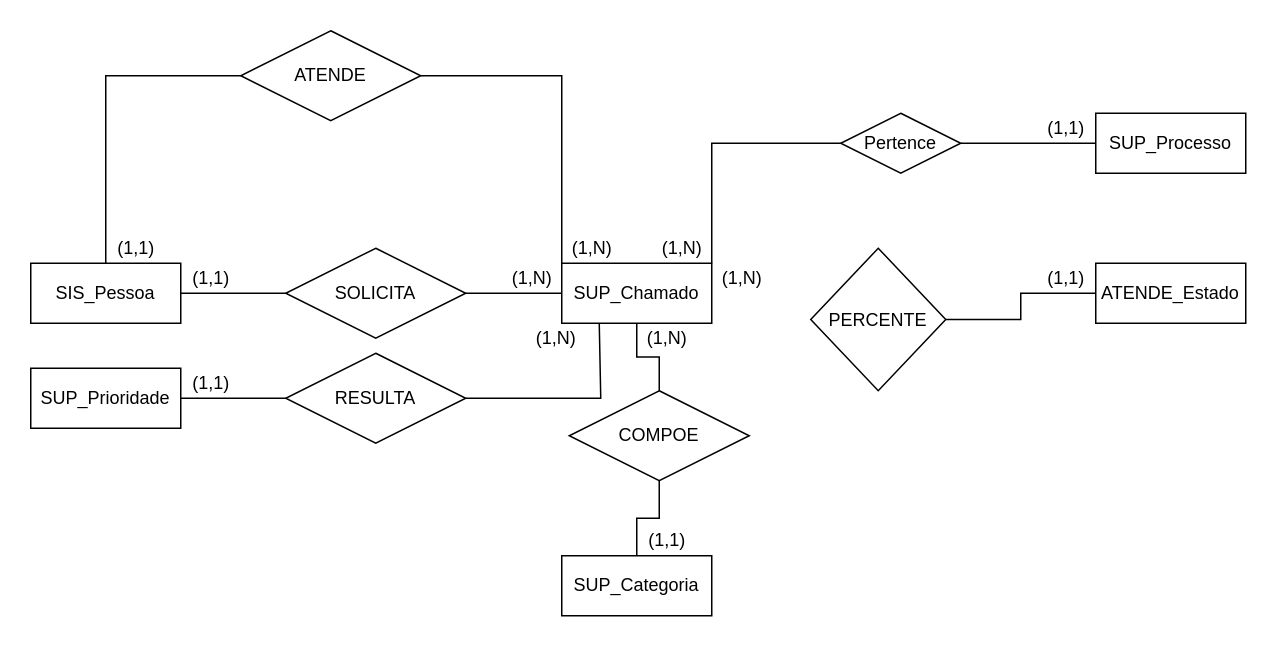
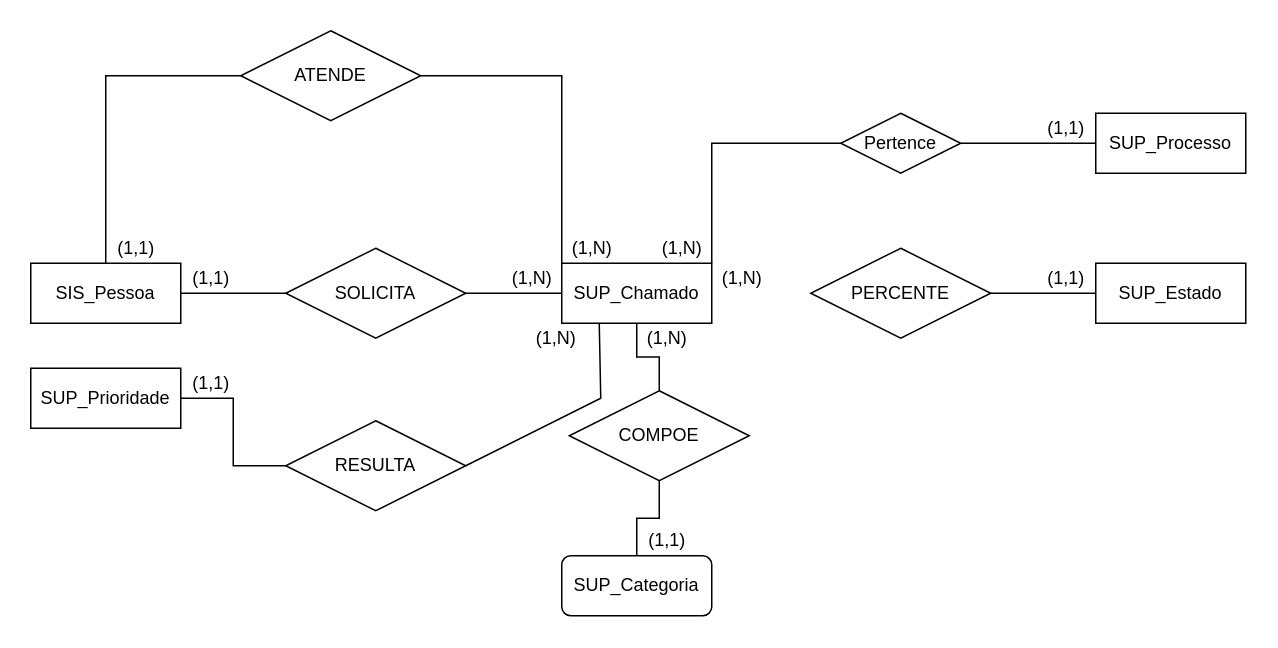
node "ATENDE_Estado": label "ATENDE_Estado" -> "SUP_Estado"
node "PERCENTE": size 135x143 -> 180x90
node "RESULTA": moved (376, 398) -> (376, 466)
node "SUP_Categoria": shape rectangle -> rounded rectangle
